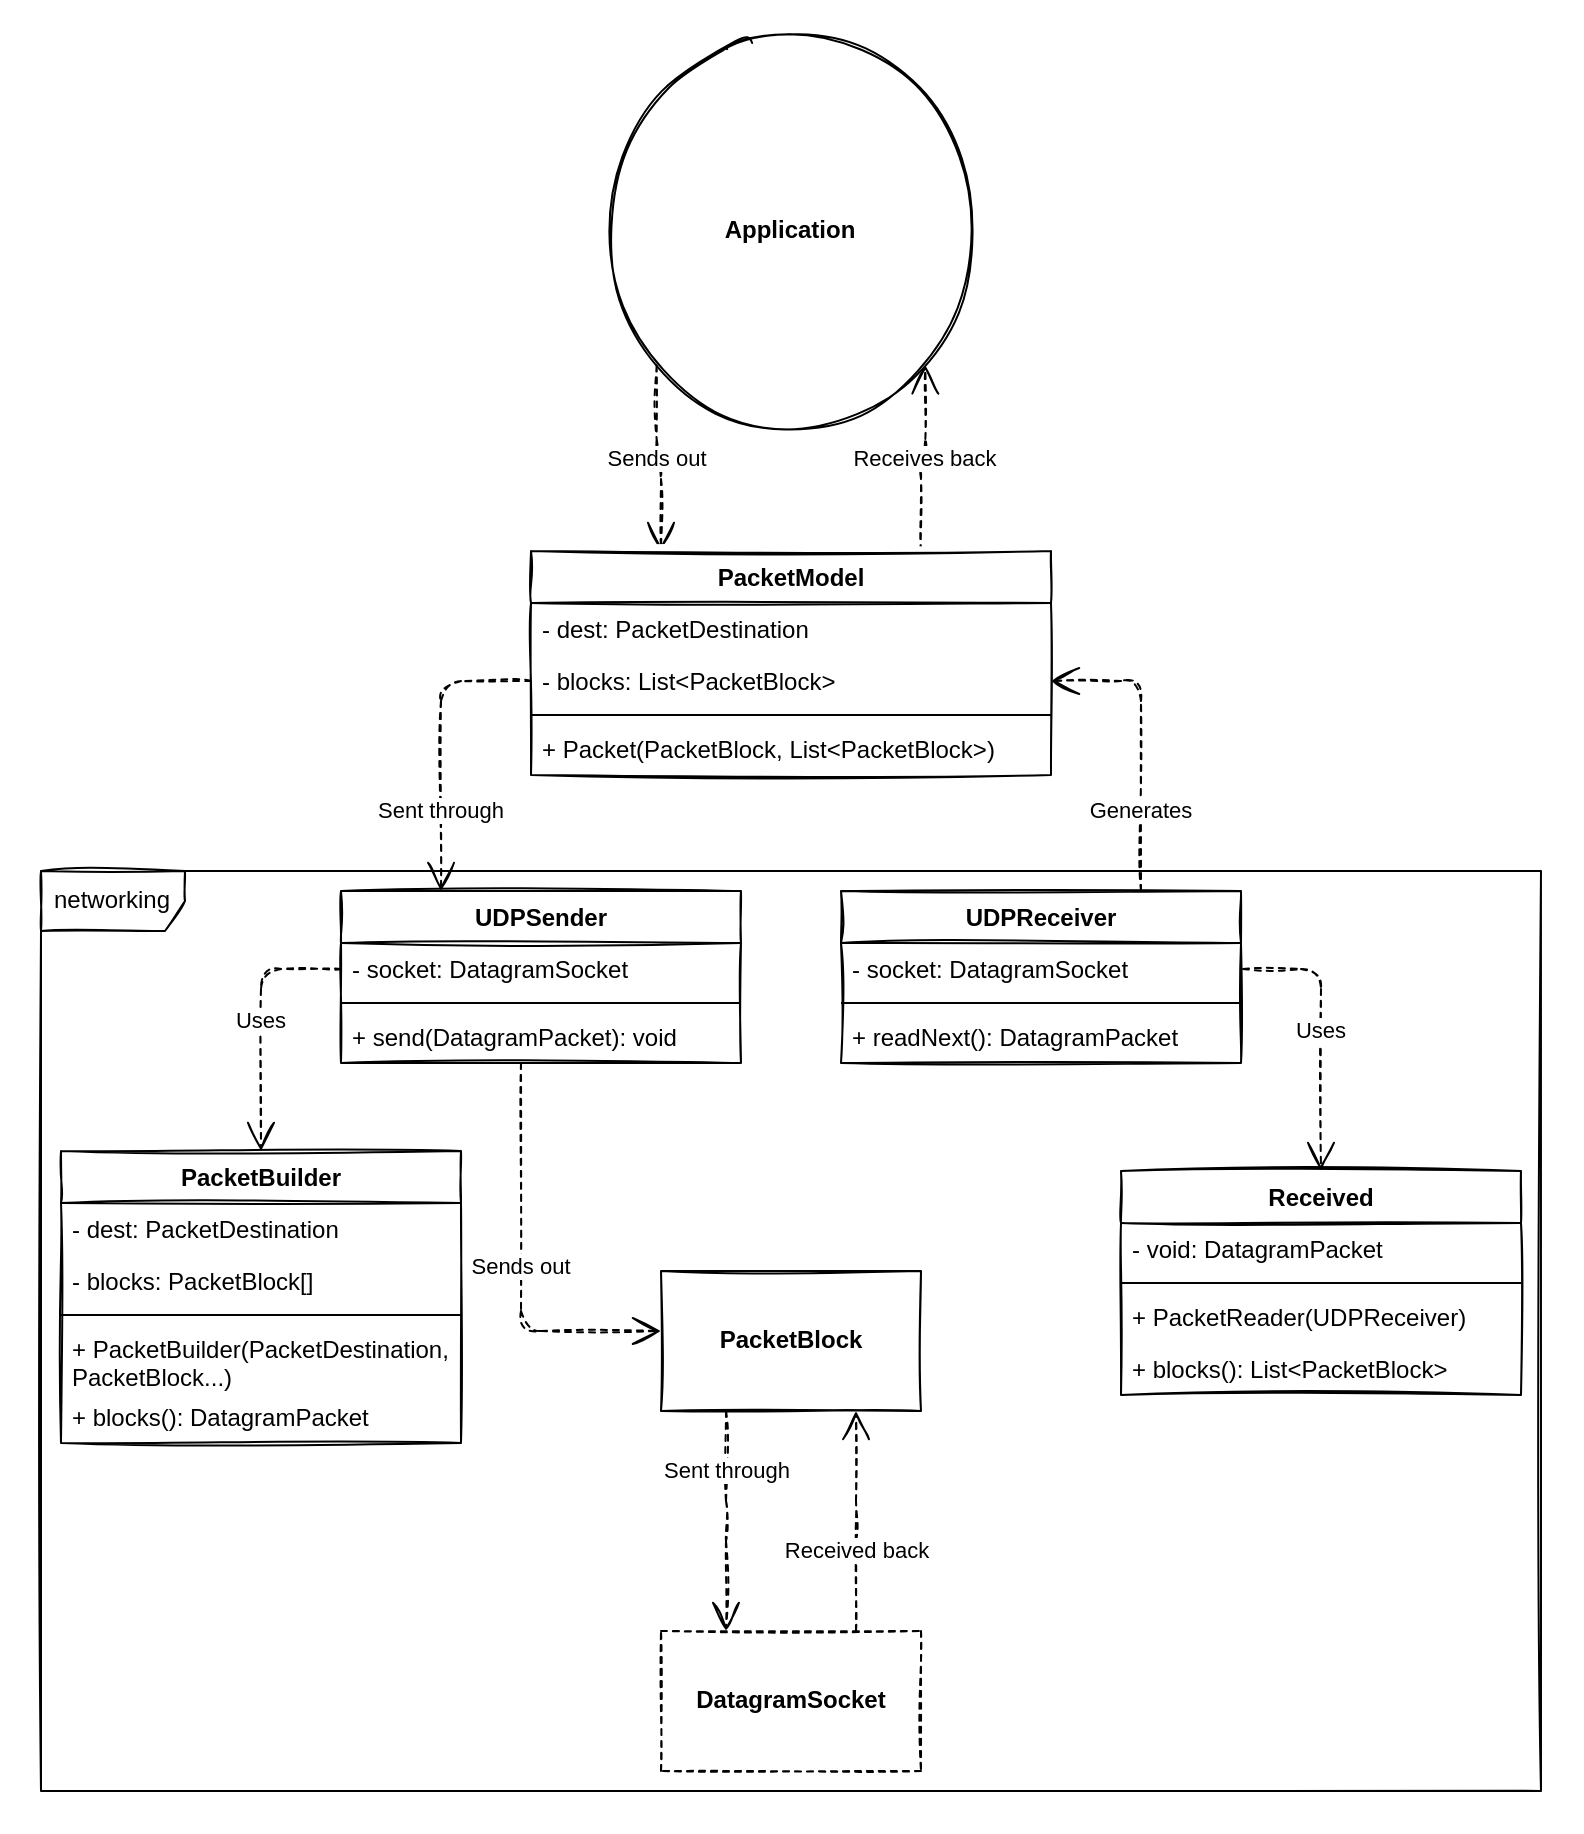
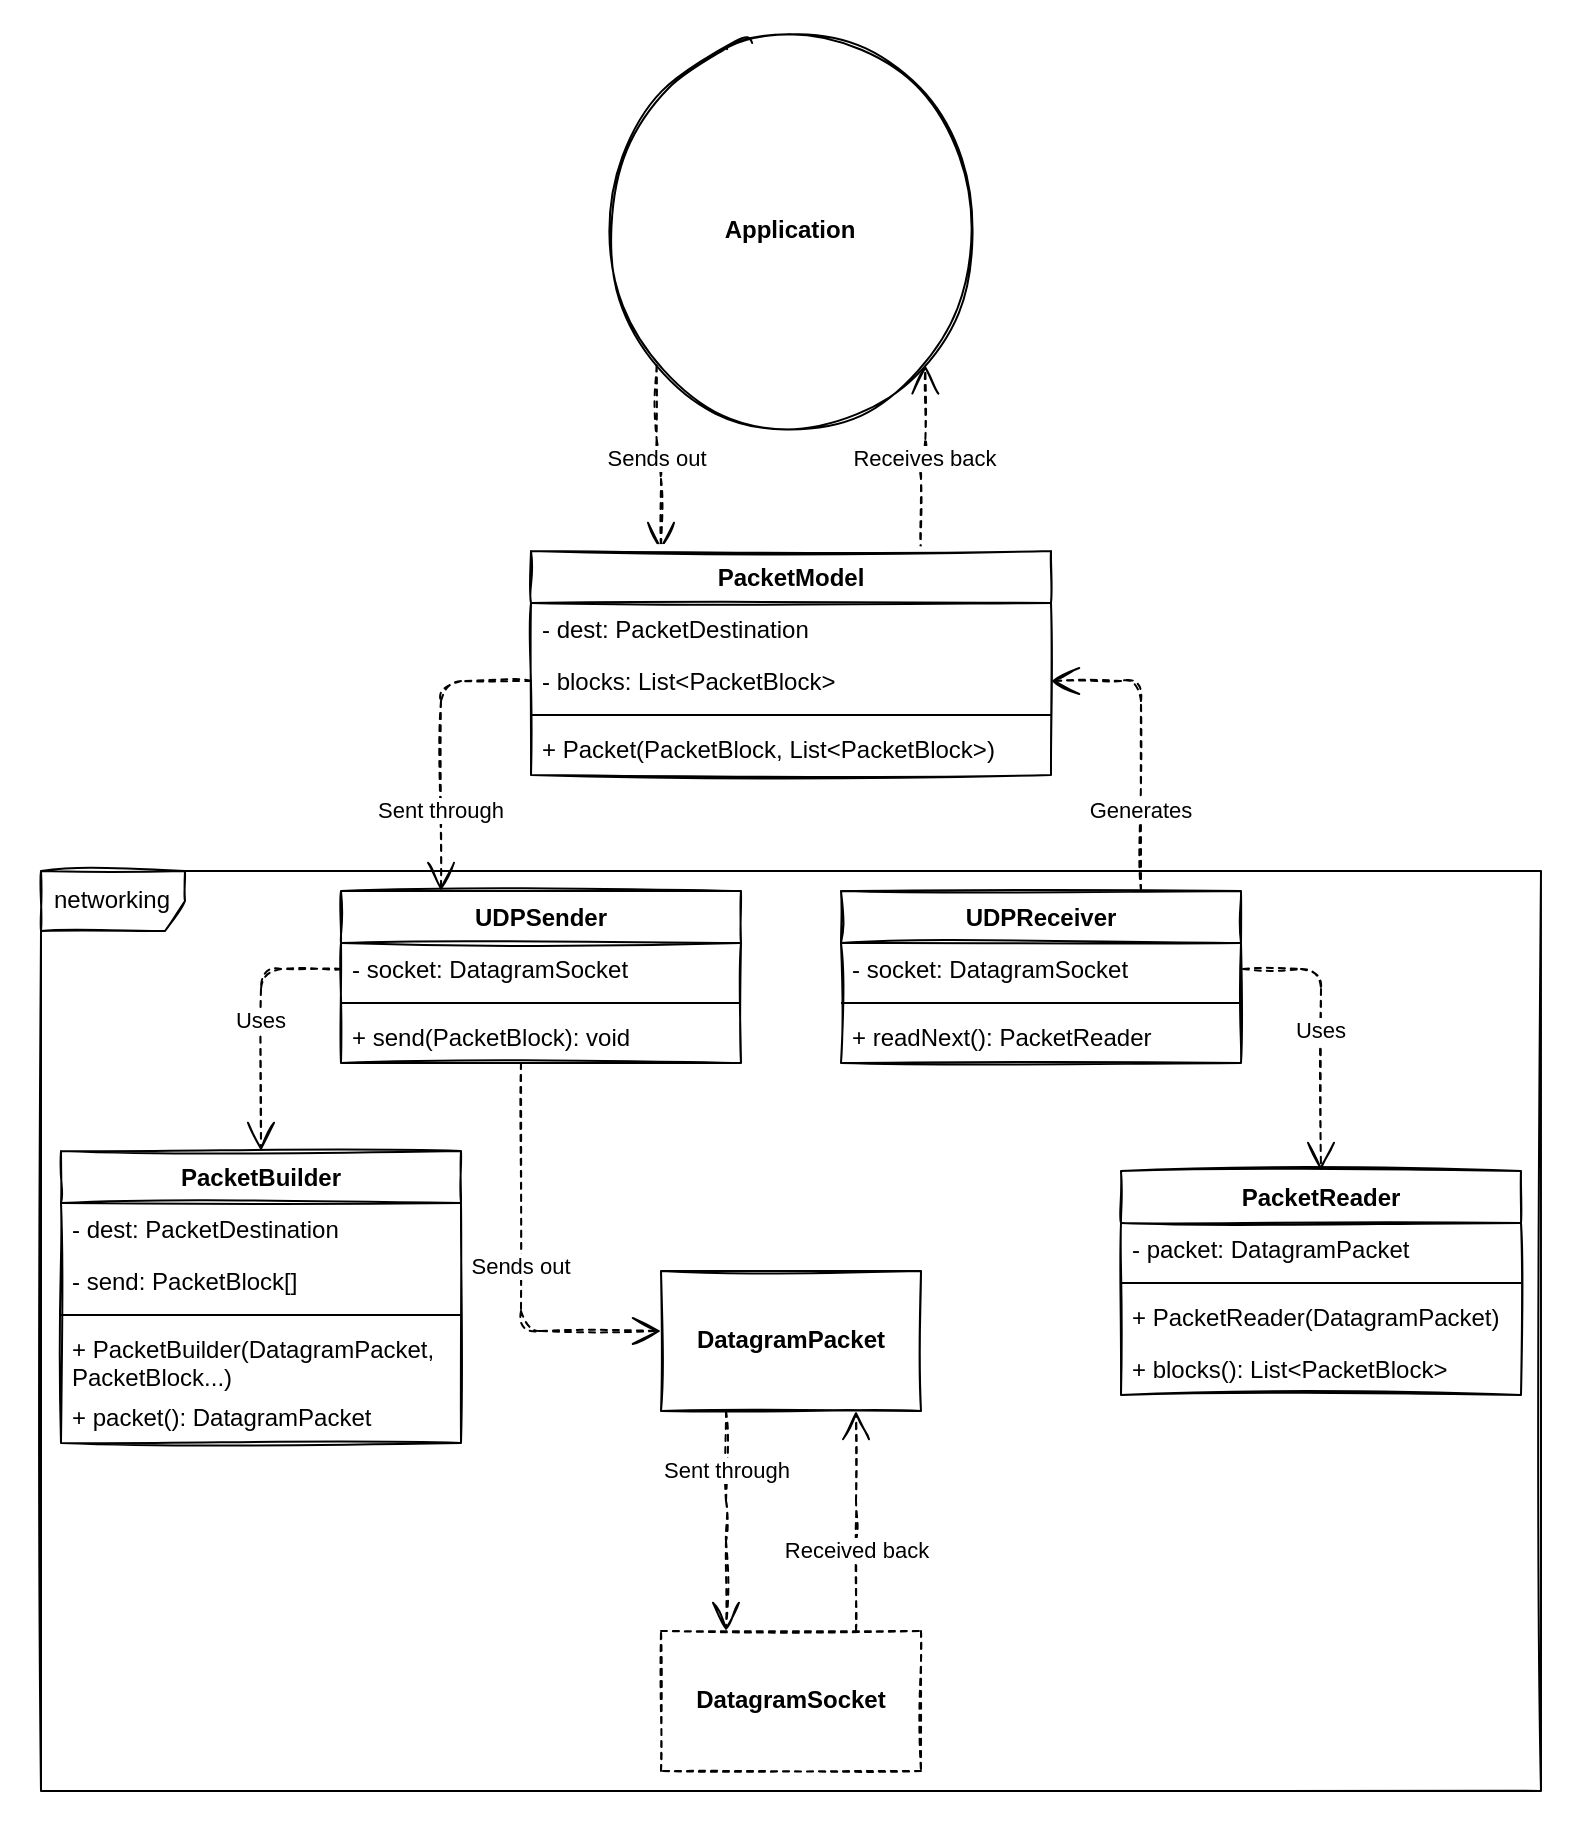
node "+ send(DatagramPacket): void": label "+ send(DatagramPacket): void" -> "+ send(PacketBlock): void"
node "+ readNext(): DatagramPacket": label "+ readNext(): DatagramPacket" -> "+ readNext(): PacketReader"
node "Received": label "Received" -> "PacketReader"
node "- void: DatagramPacket": label "- void: DatagramPacket" -> "- packet: DatagramPacket"
node "- blocks: PacketBlock[]": label "- blocks: PacketBlock[]" -> "- send: PacketBlock[]"
node "+ PacketReader(UDPReceiver)": label "+ PacketReader(UDPReceiver)" -> "+ PacketReader(DatagramPacket)"
node "PacketBlock": label "PacketBlock" -> "DatagramPacket"
node "+ PacketBuilder(PacketDestination, PacketBlock...)": label "+ PacketBuilder(PacketDestination, PacketBlock...)" -> "+ PacketBuilder(DatagramPacket, PacketBlock...)"
node "+ blocks(): DatagramPacket": label "+ blocks(): DatagramPacket" -> "+ packet(): DatagramPacket"
